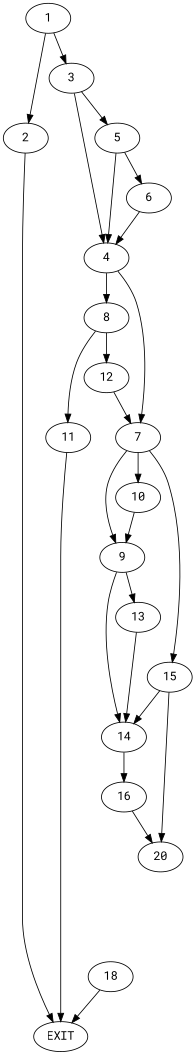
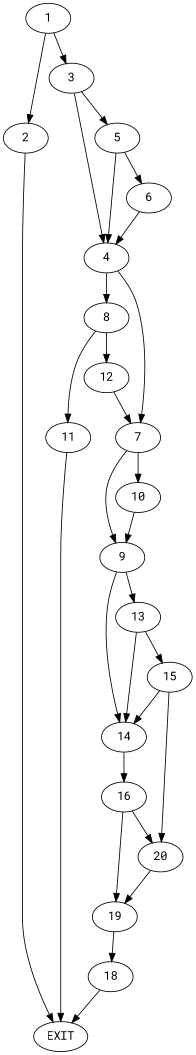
edge "7" -> "15": now "13" -> "15"
node "19": added
